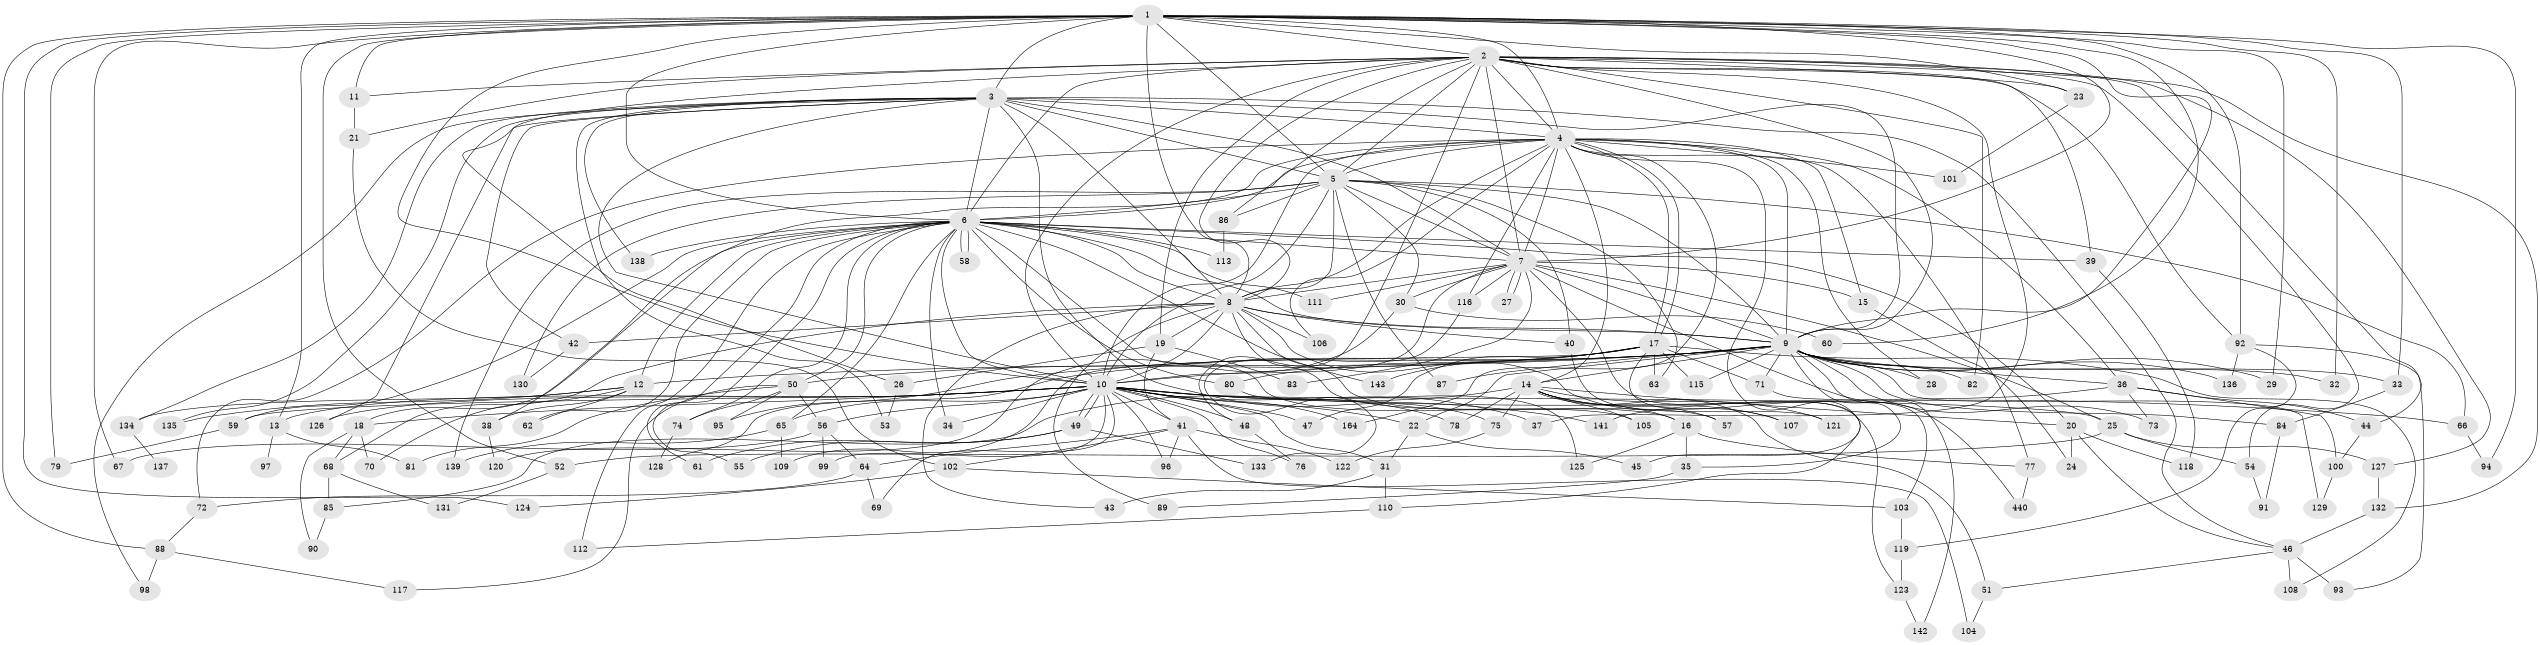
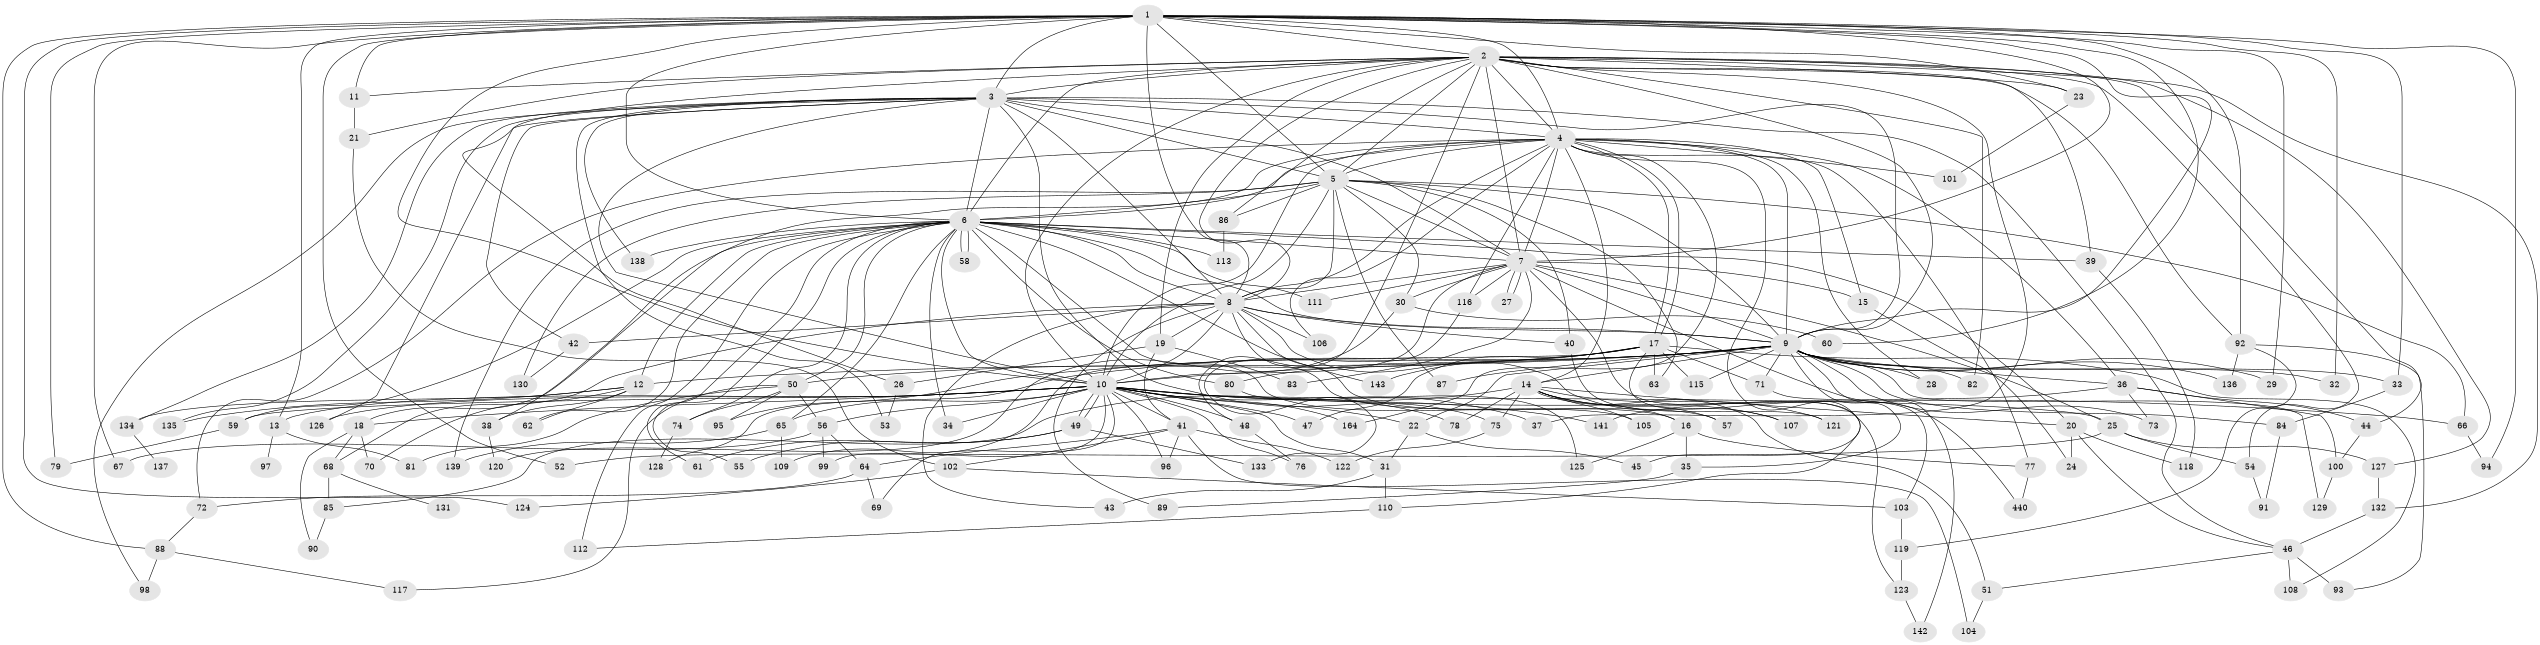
edge "2" -- "3": added
edge "52" -- "131": removed
